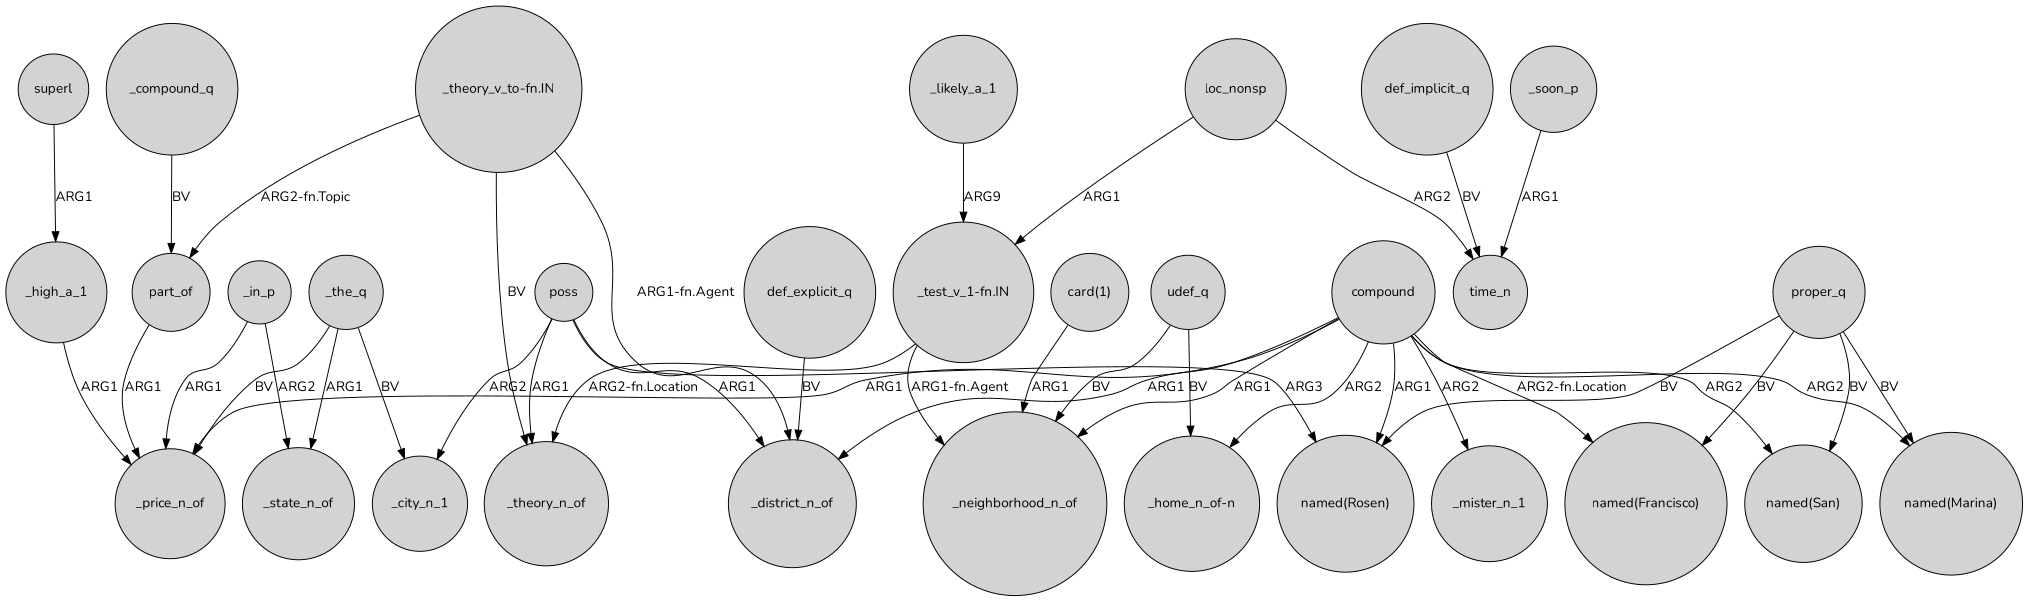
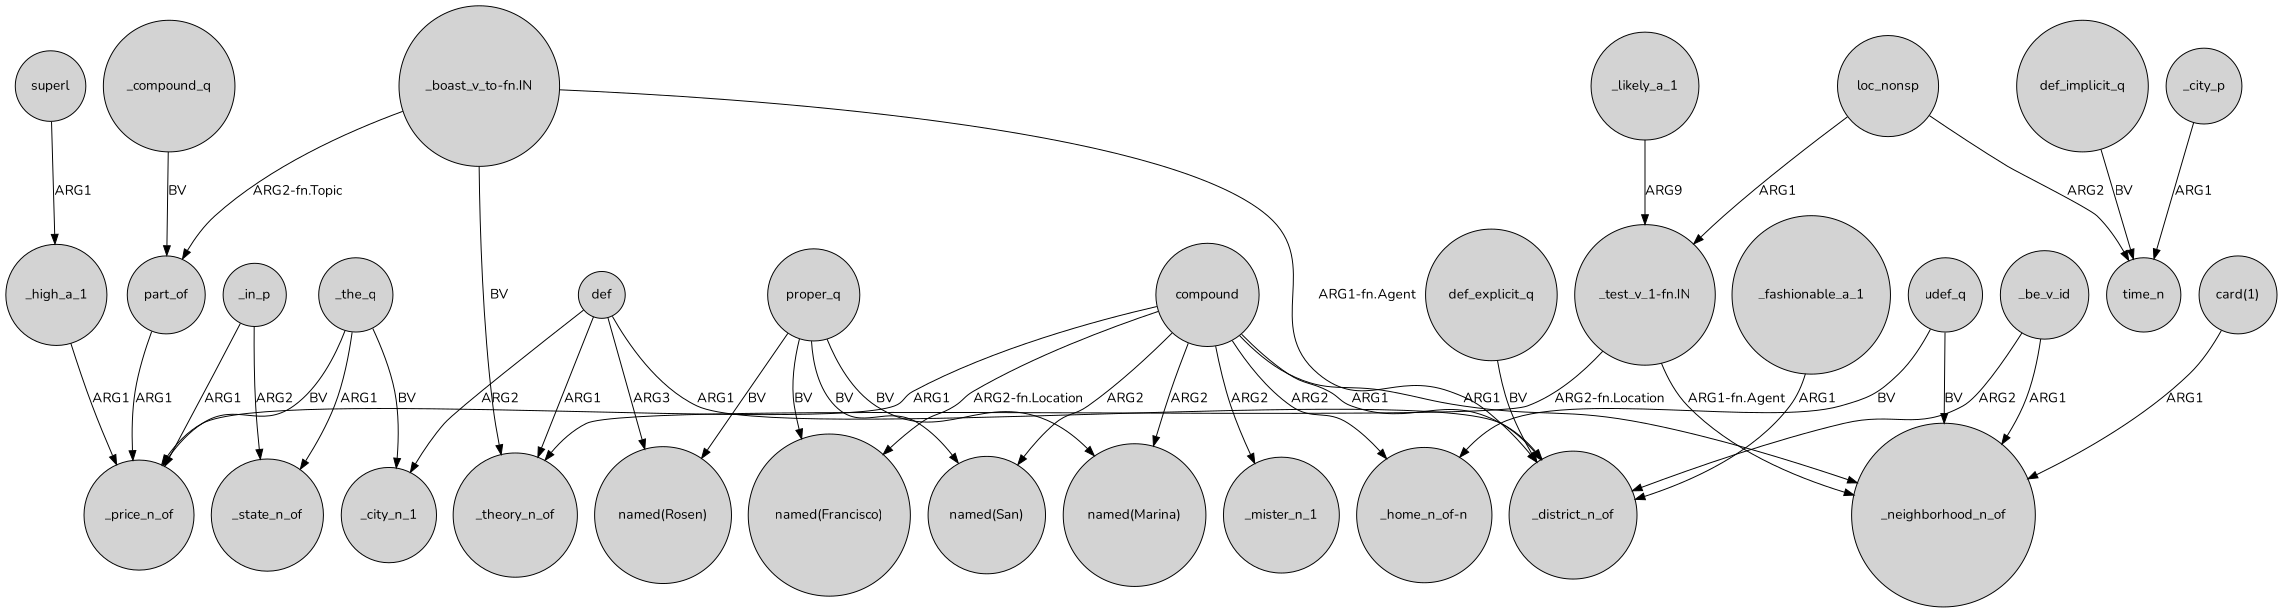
node "_theory_v_to-fn.IN": label "_theory_v_to-fn.IN" -> "_boast_v_to-fn.IN"
node "_soon_p": label "_soon_p" -> "_city_p"
node "poss": label "poss" -> "def"
node "_fashionable_a_1": added
node "_be_v_id": added
edge "compound" -> "named(Rosen)": removed, label "ARG1"
